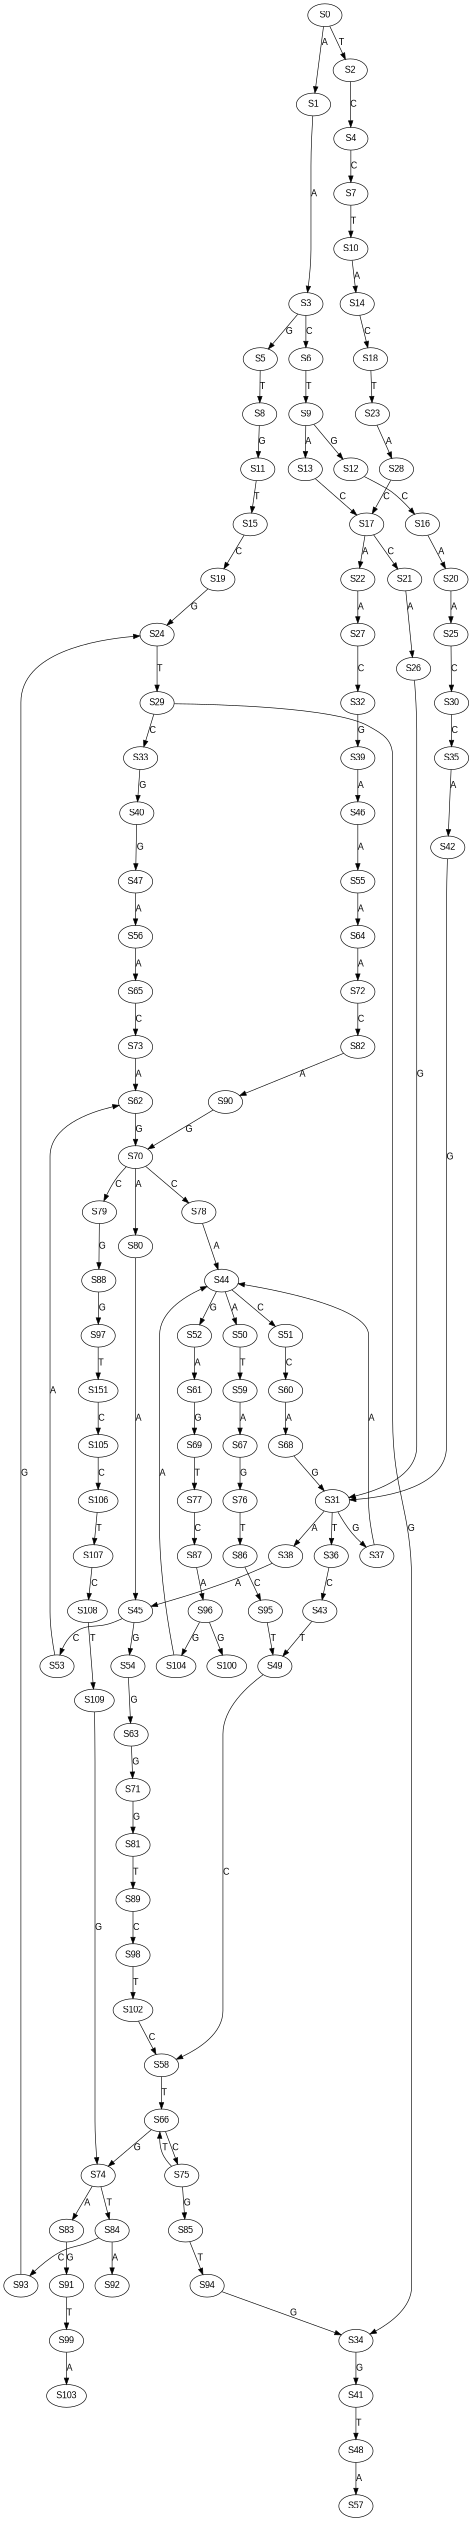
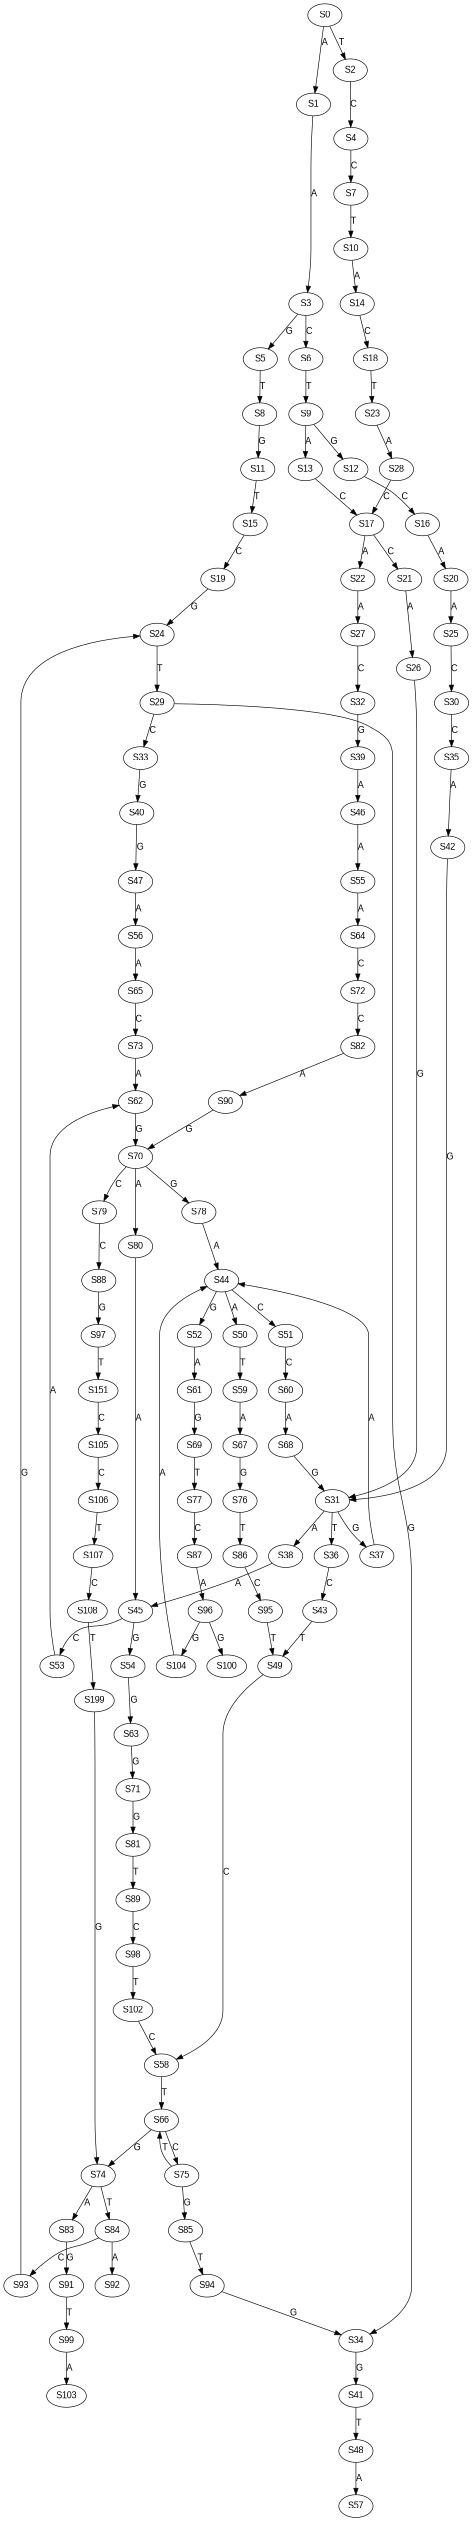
edge "S64" -> "S72": label "A" -> "C"
edge "S70" -> "S78": label "C" -> "G"
edge "S79" -> "S88": label "G" -> "C"
node "S109": label "S109" -> "S199"
